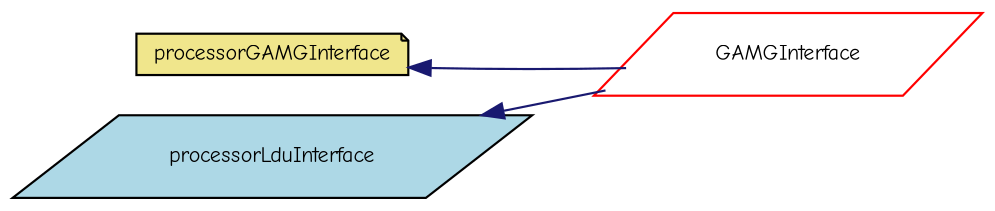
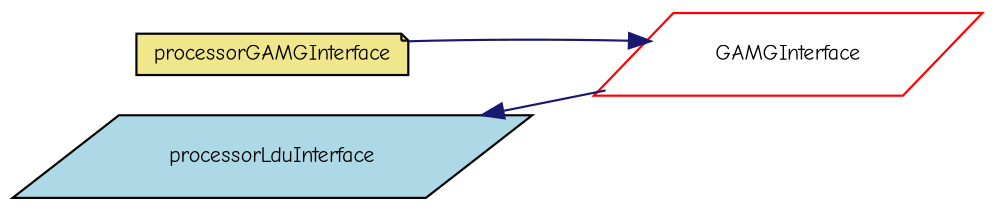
edge "GAMGInterface" -> "processorGAMGInterface": reversed
